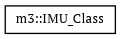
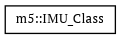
node "m3::IMU_Class": label "m3::IMU_Class" -> "m5::IMU_Class"
